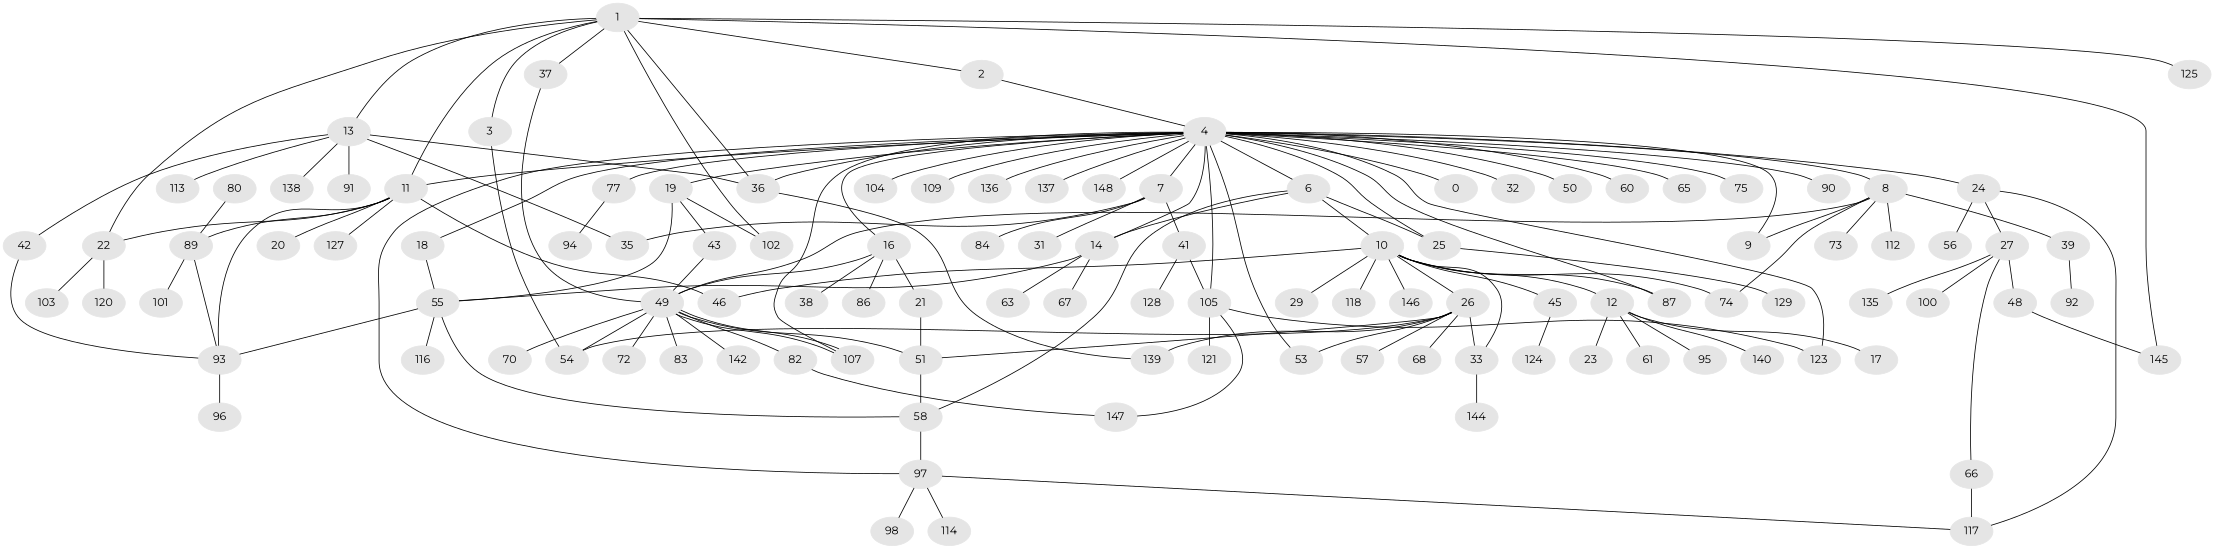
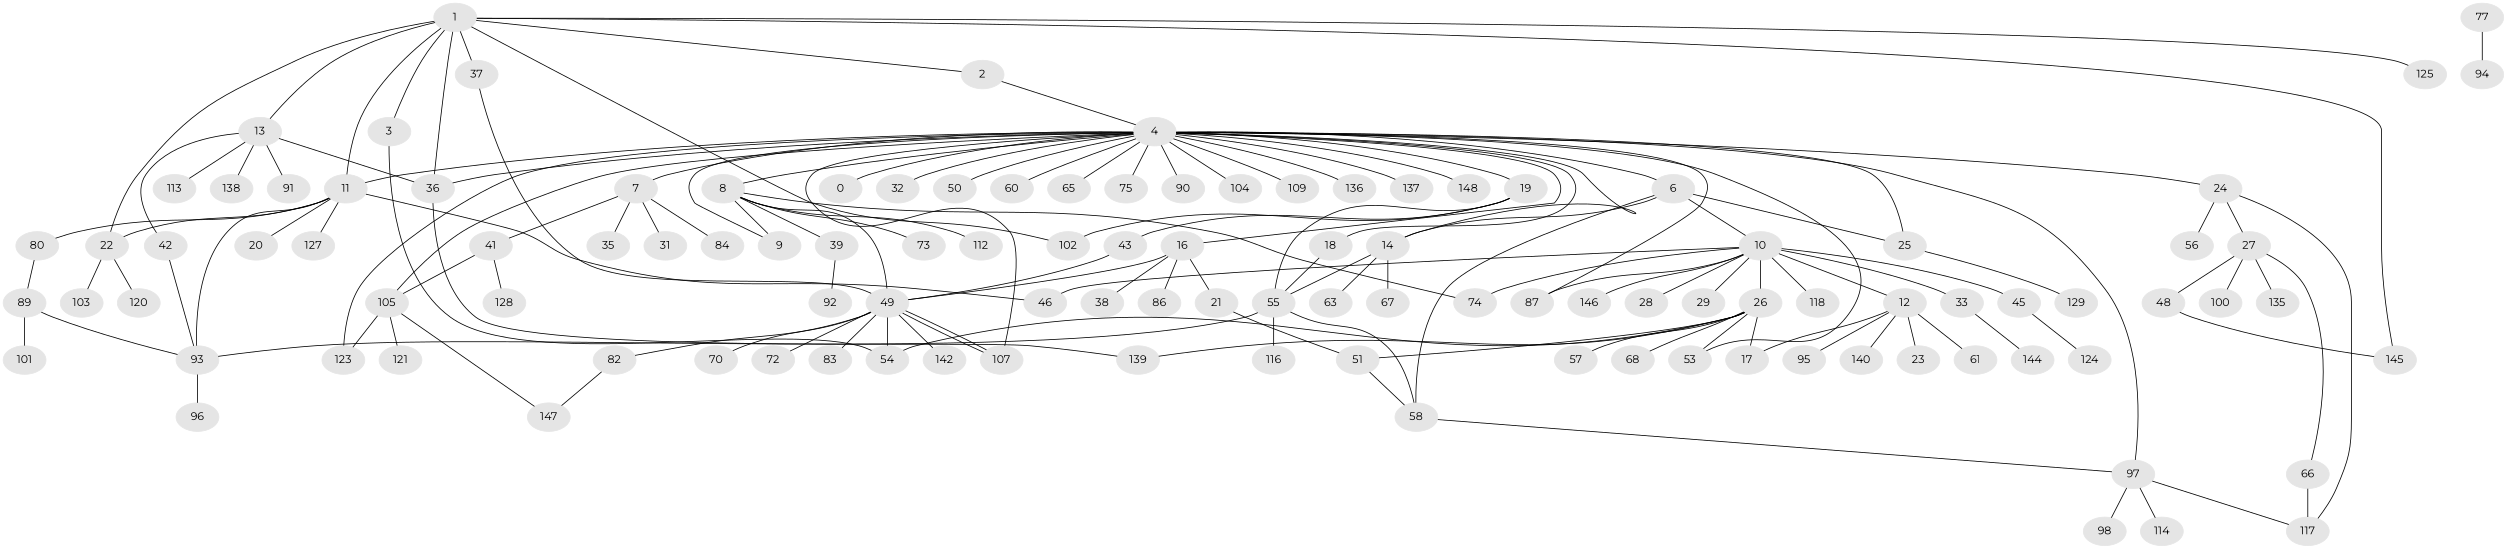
edge "4" -- "77": removed
edge "13" -- "35": removed
edge "11" -- "89": now "11" -- "80"
node "28": added
edge "26" -- "33": now "26" -- "17"
edge "49" -- "51": removed
